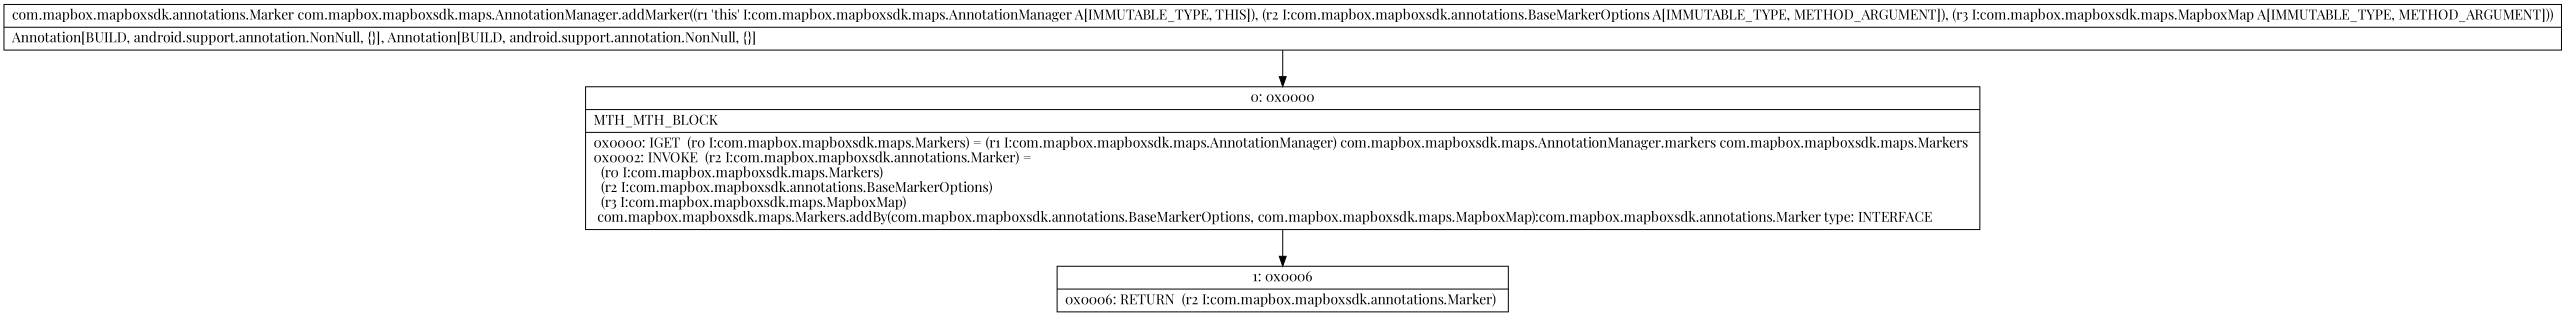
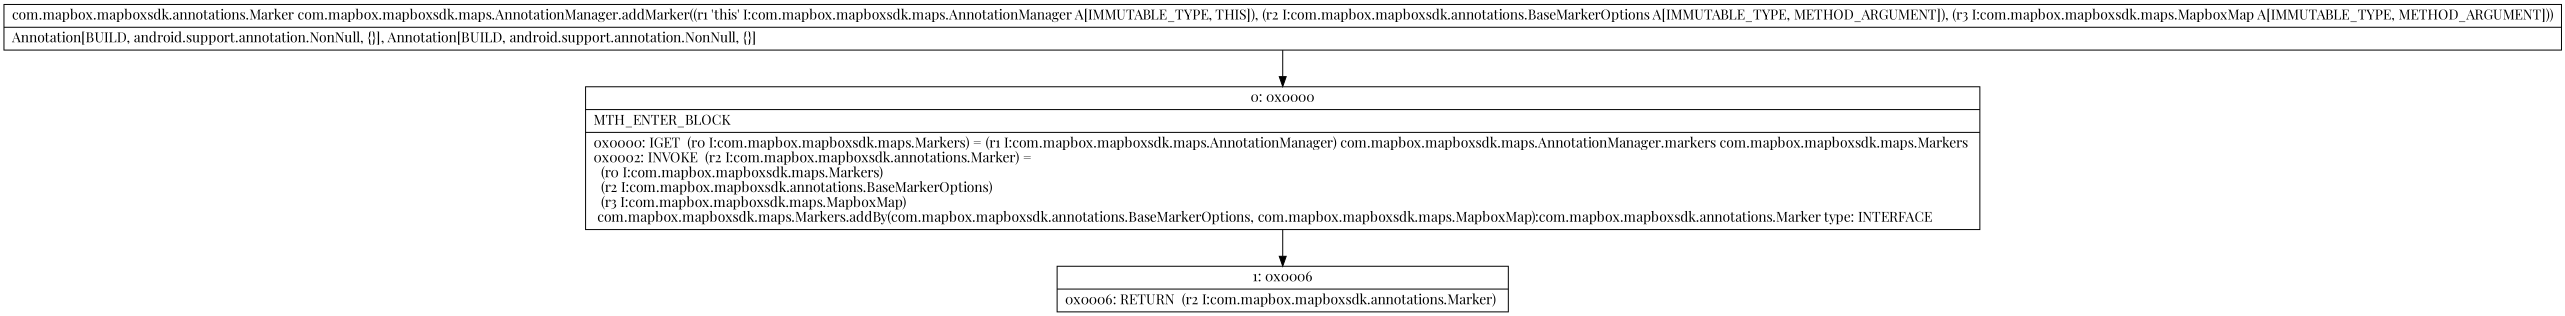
node "0: 0x0000": text "MTH_MTH_BLOCK" -> "MTH_ENTER_BLOCK"
